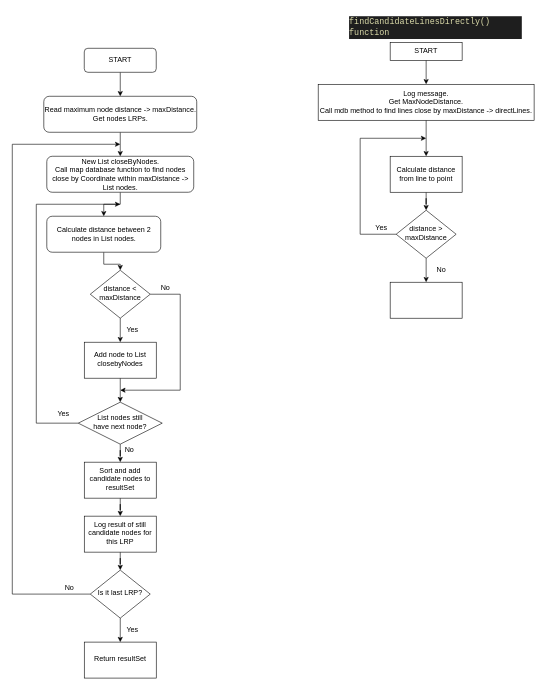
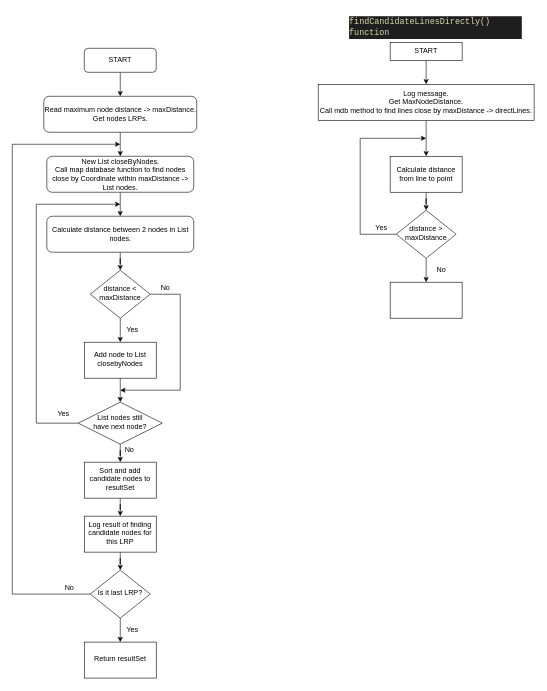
node "Calculate distance between 2 nodes in List nodes.": size 114x36 -> 147x36
node "Log result of still candidate nodes for this LRP": label "Log result of still candidate nodes for this LRP" -> "Log result of finding candidate nodes for this LRP"
